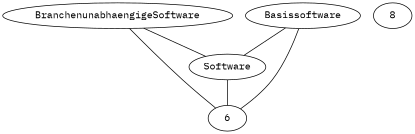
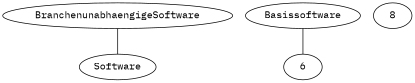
edge "Basissoftware" -- "Software": removed
edge "BranchenunabhaengigeSoftware" -- "6": removed
edge "Software" -- "6": removed
